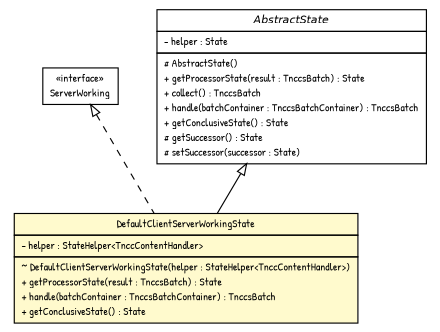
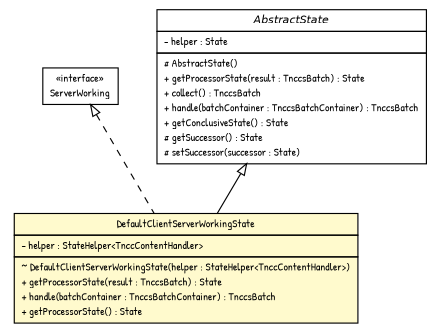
node "DefaultClientServerWorkingState": text "+ getConclusiveState() : State" -> "+ getProcessorState() : State"
